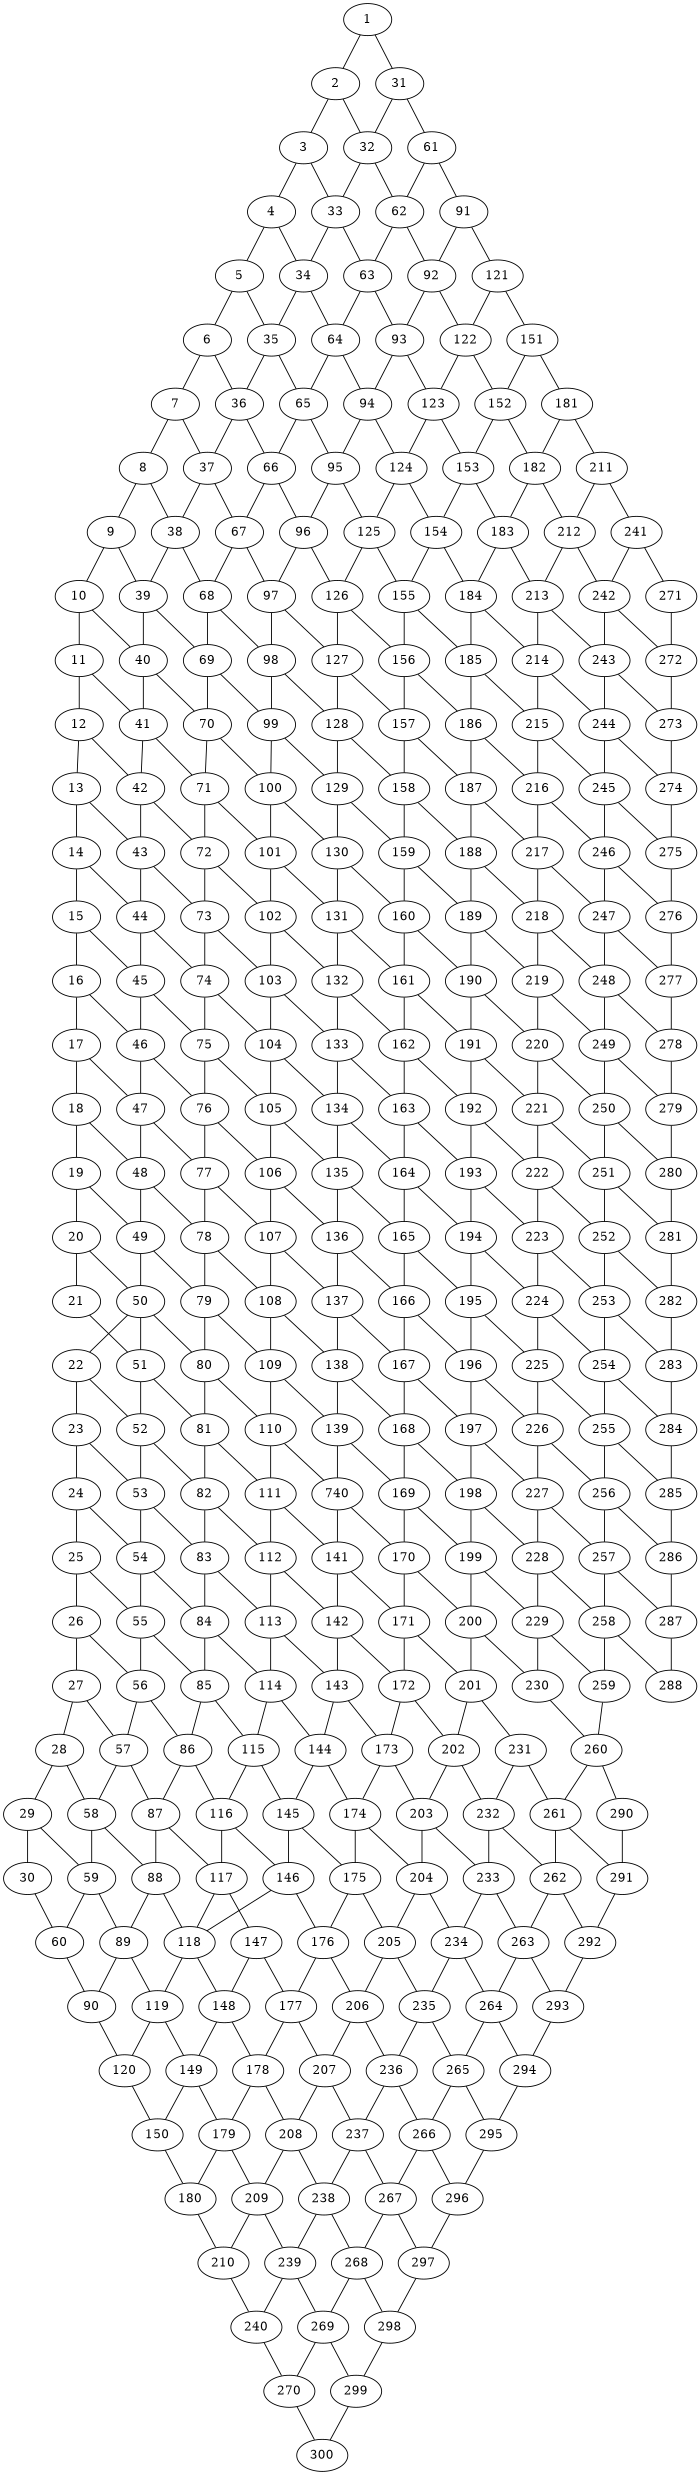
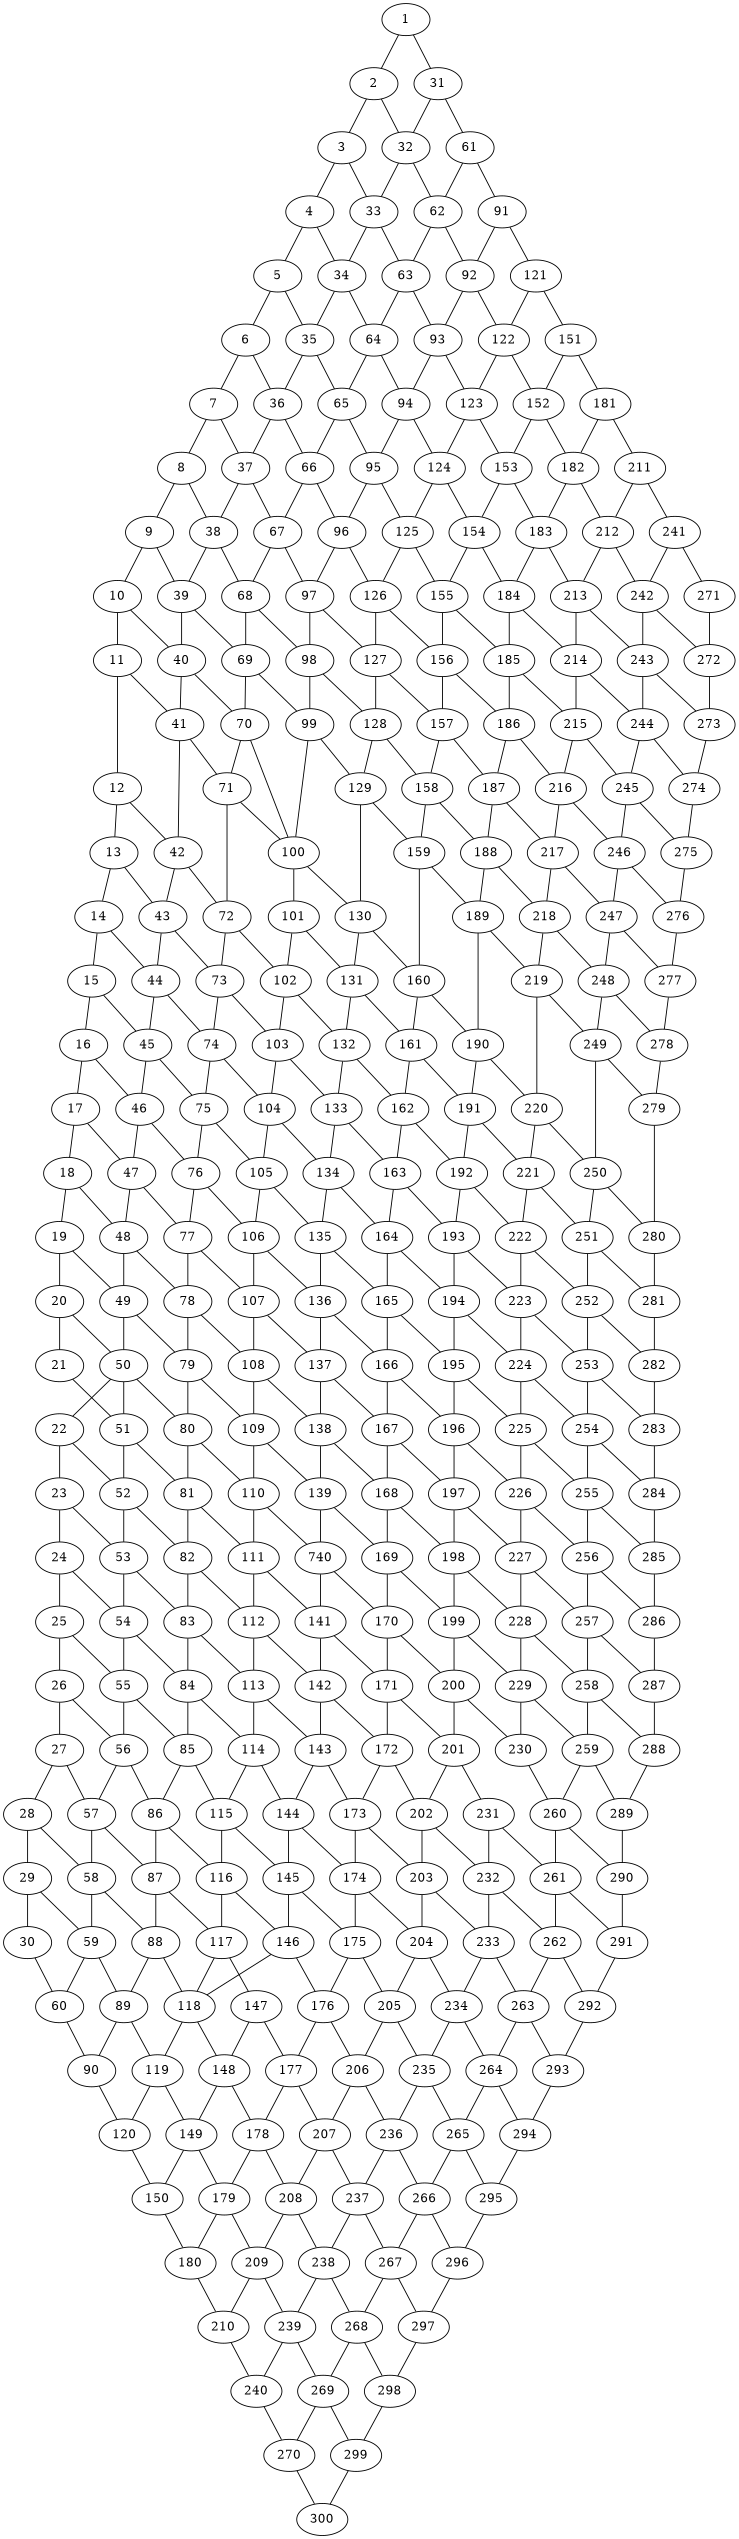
edge "71" -- "101": now "71" -- "100"
node "289": added
